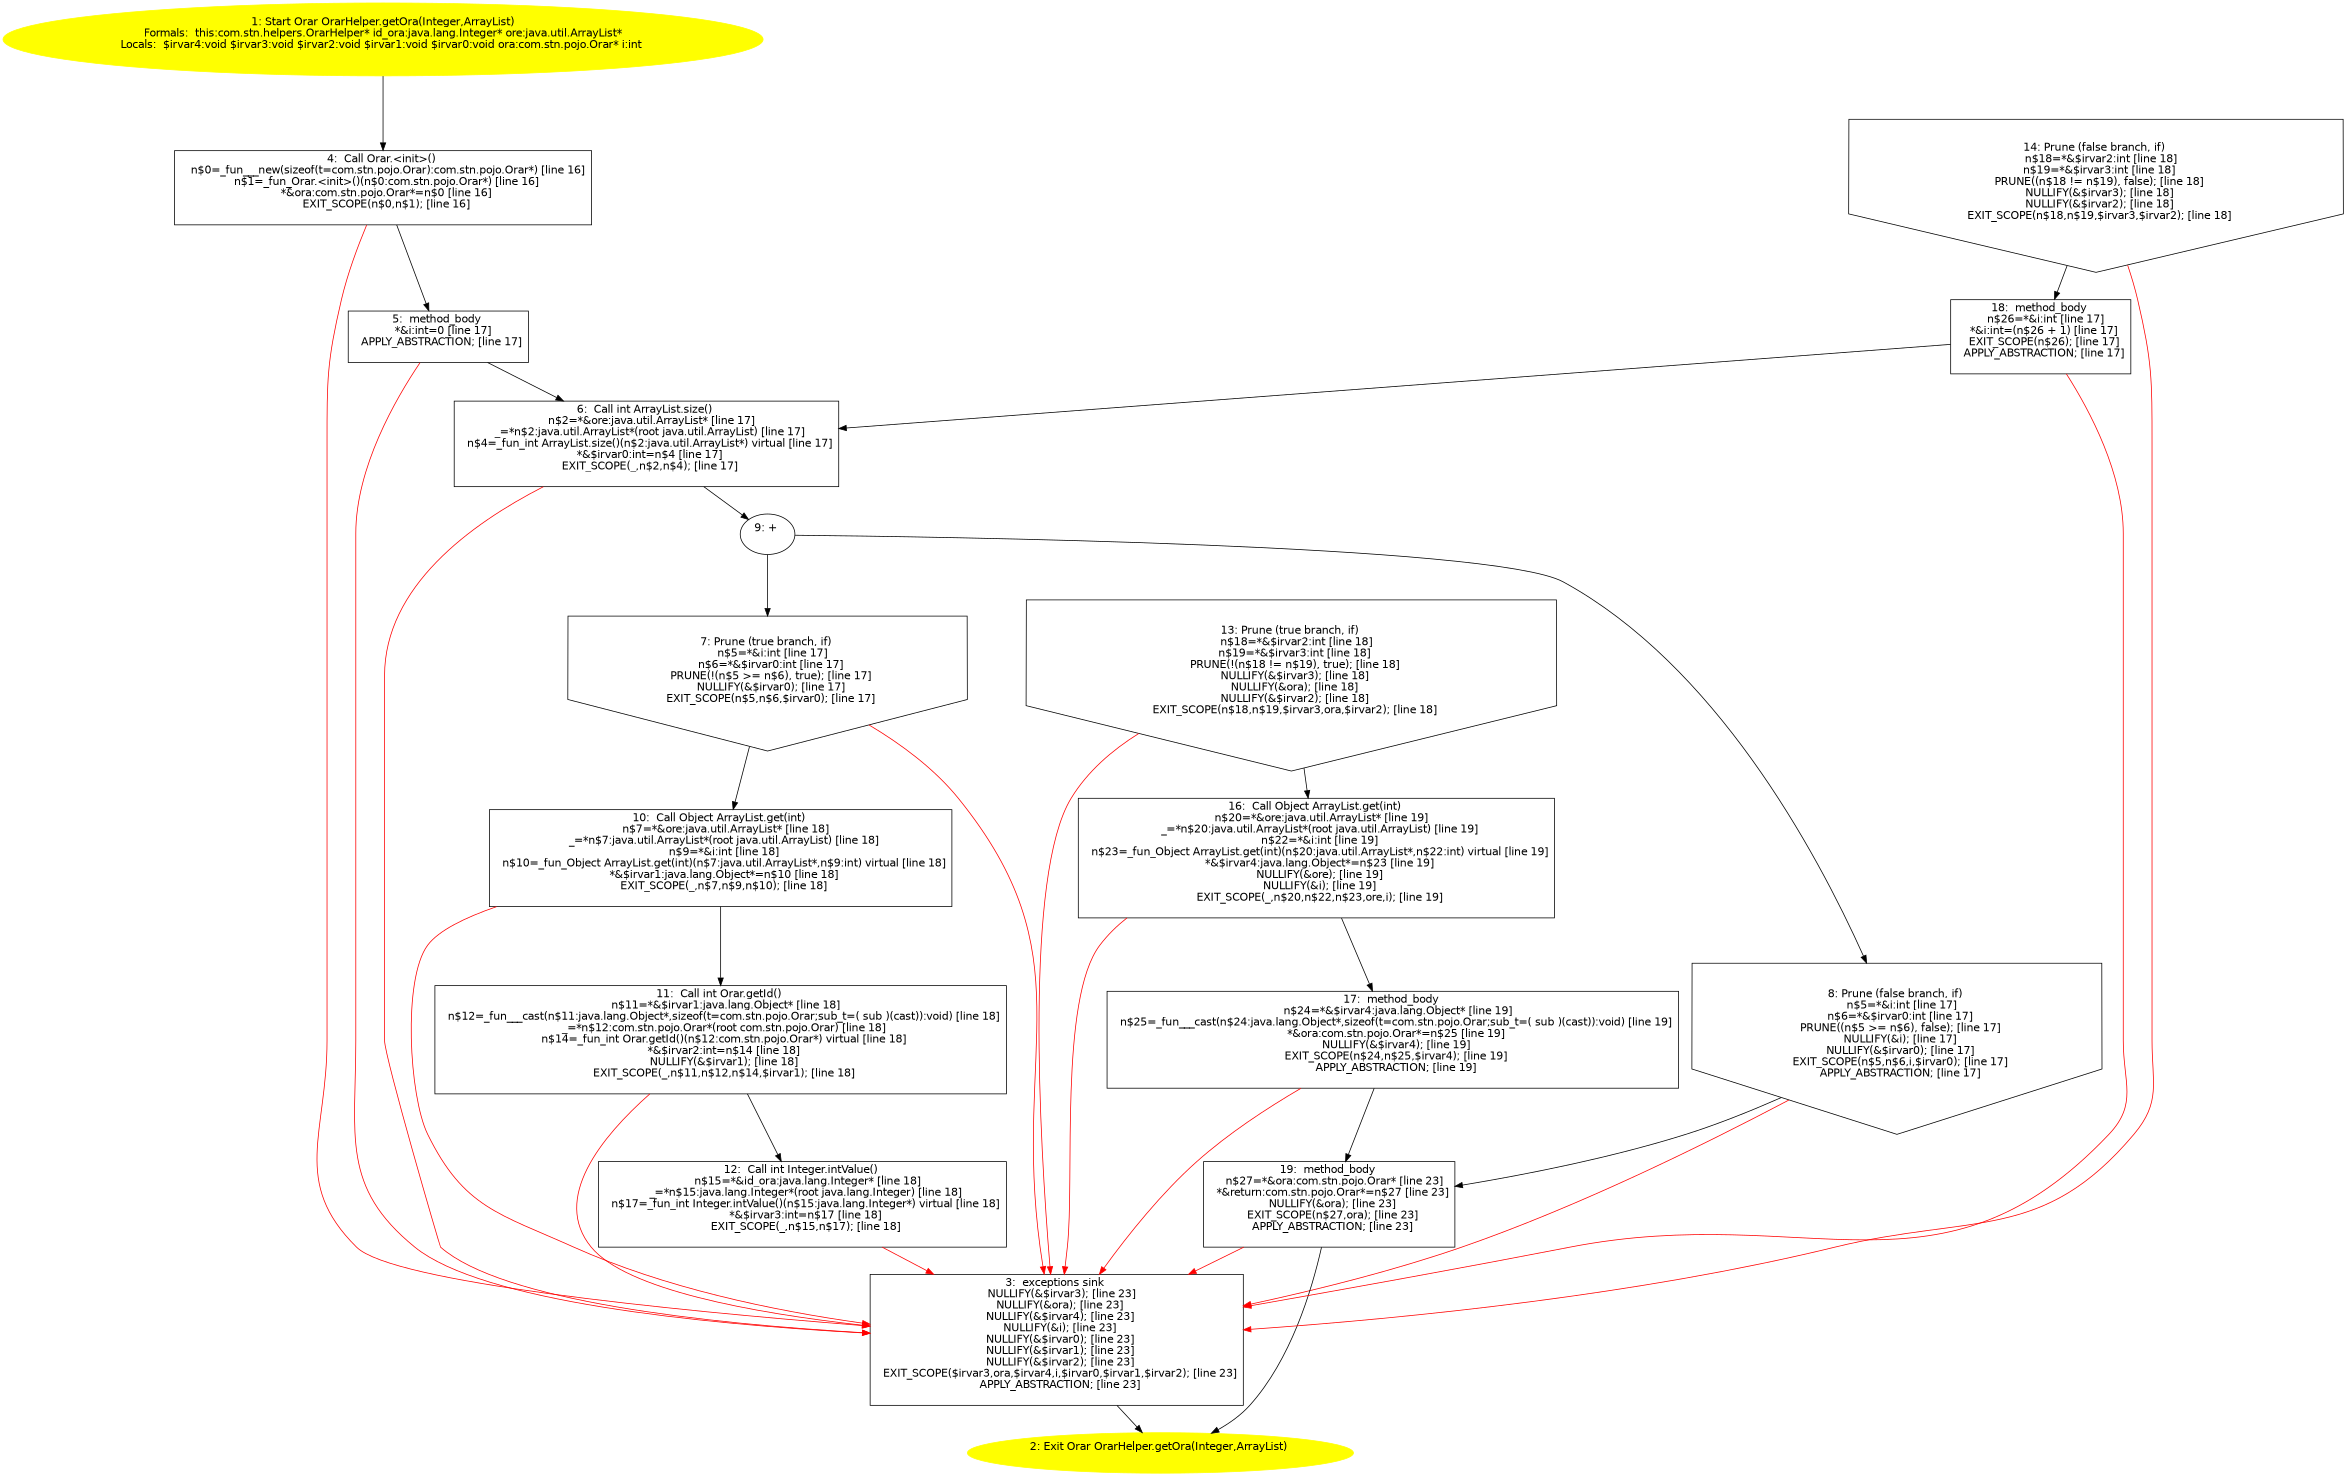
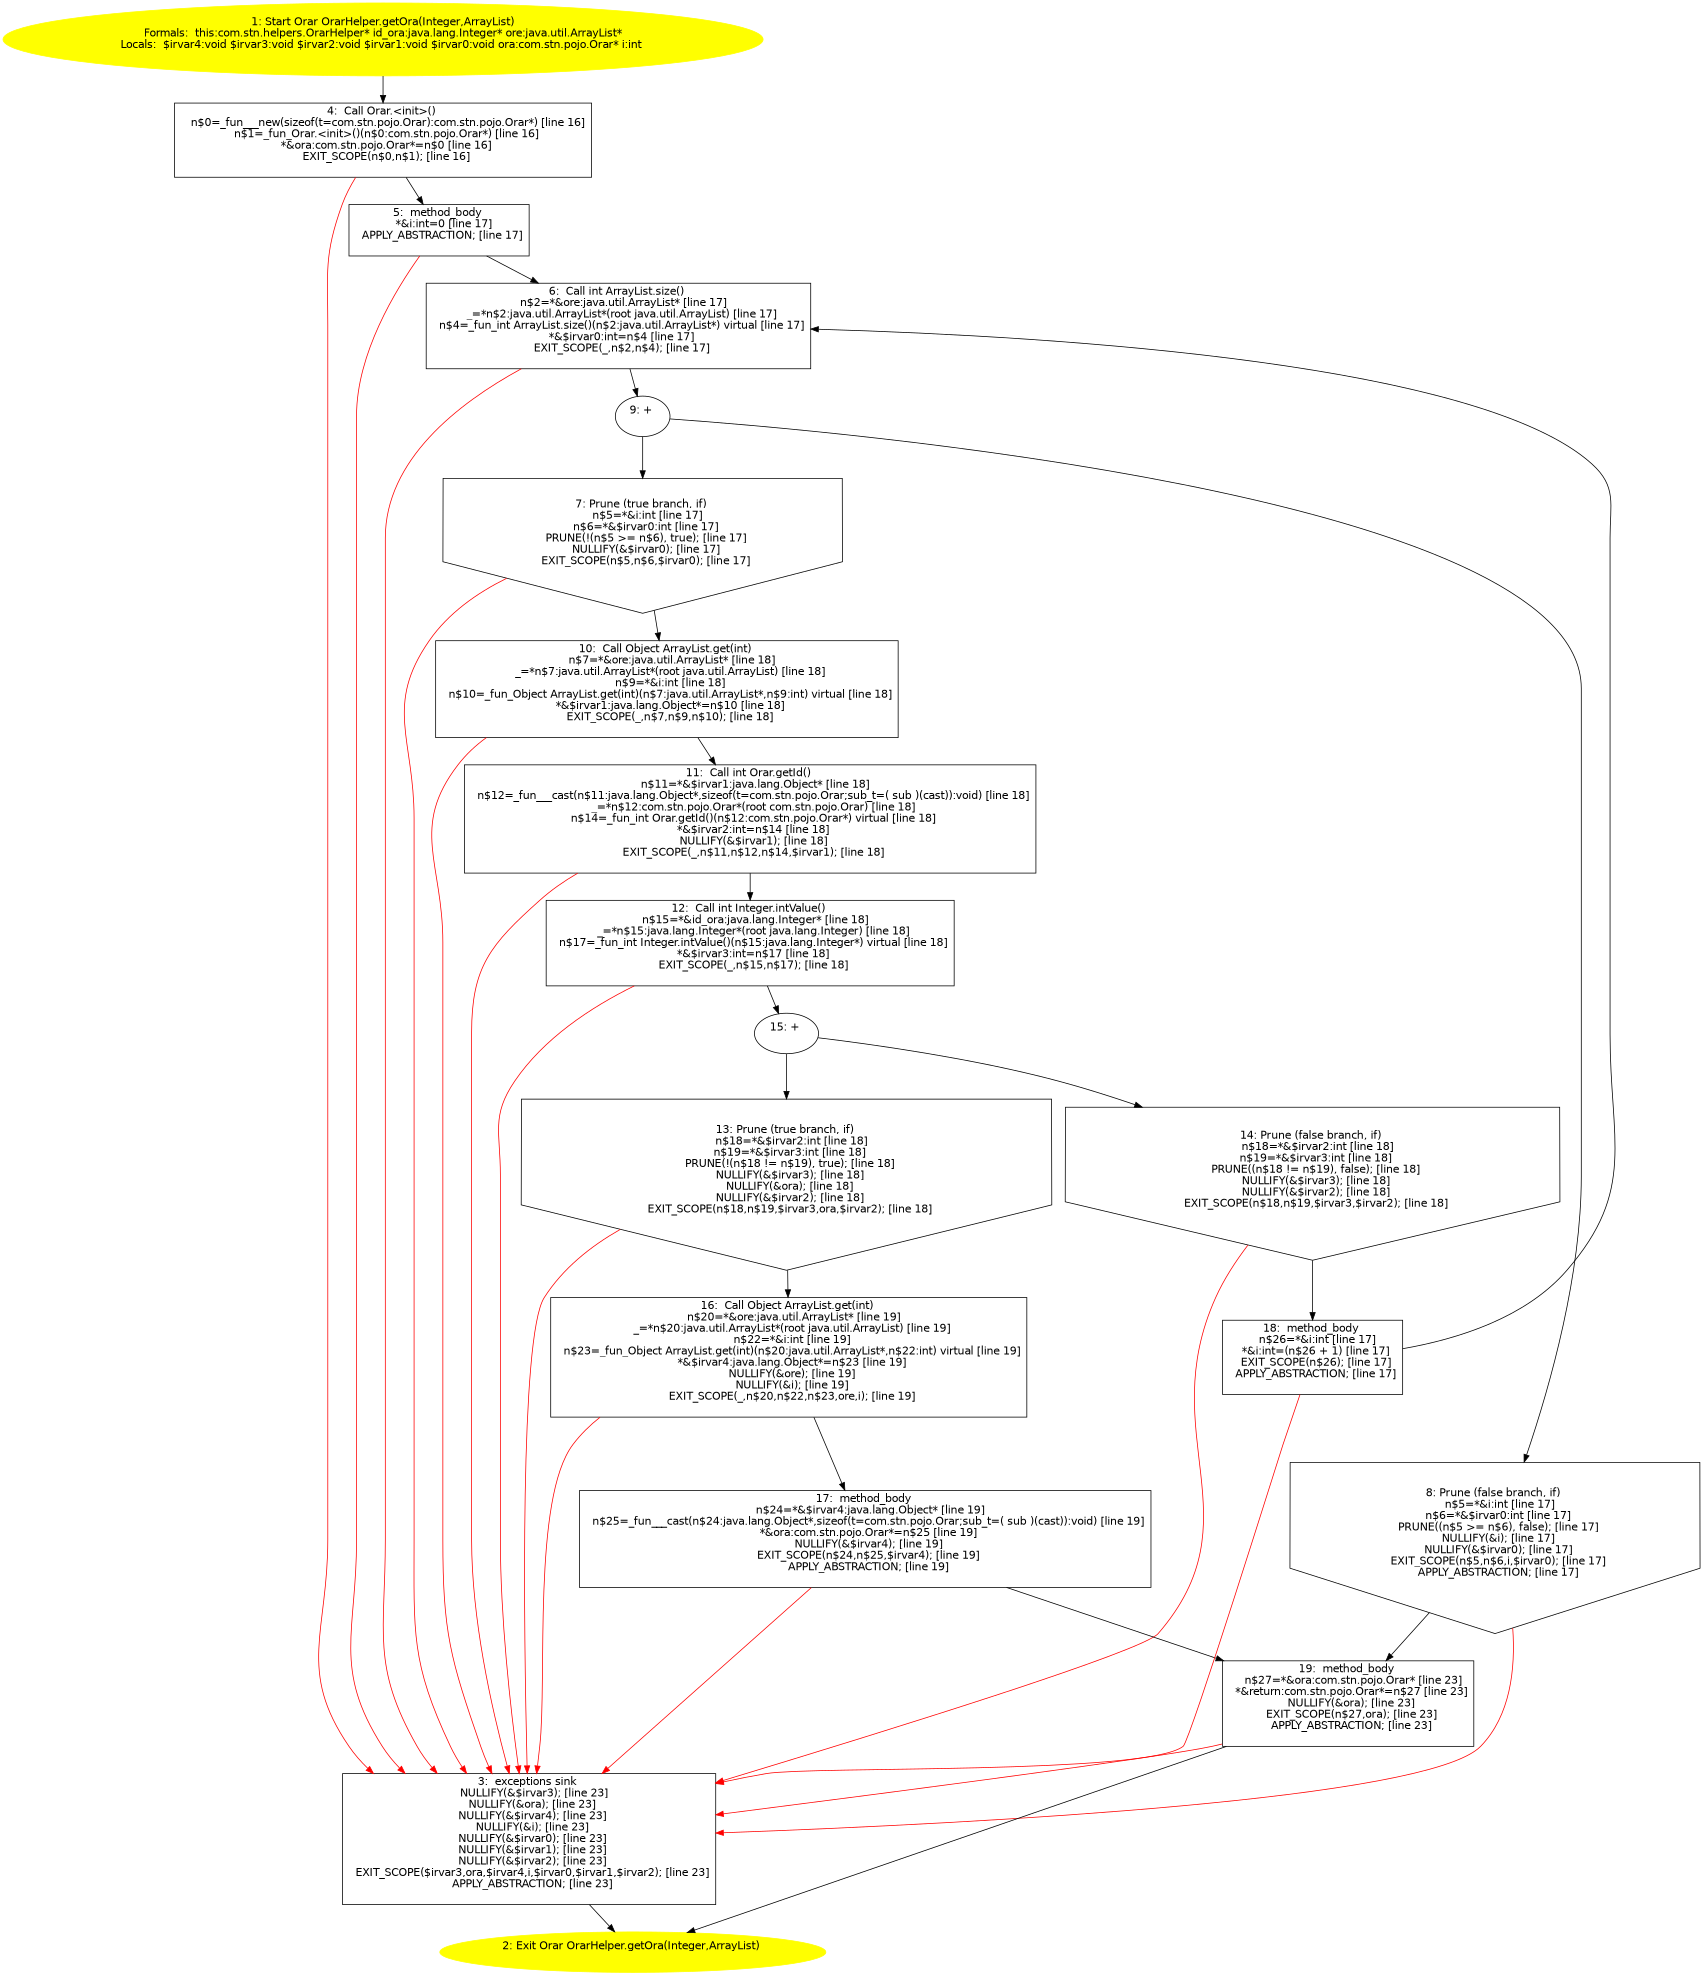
node "15: +": added
